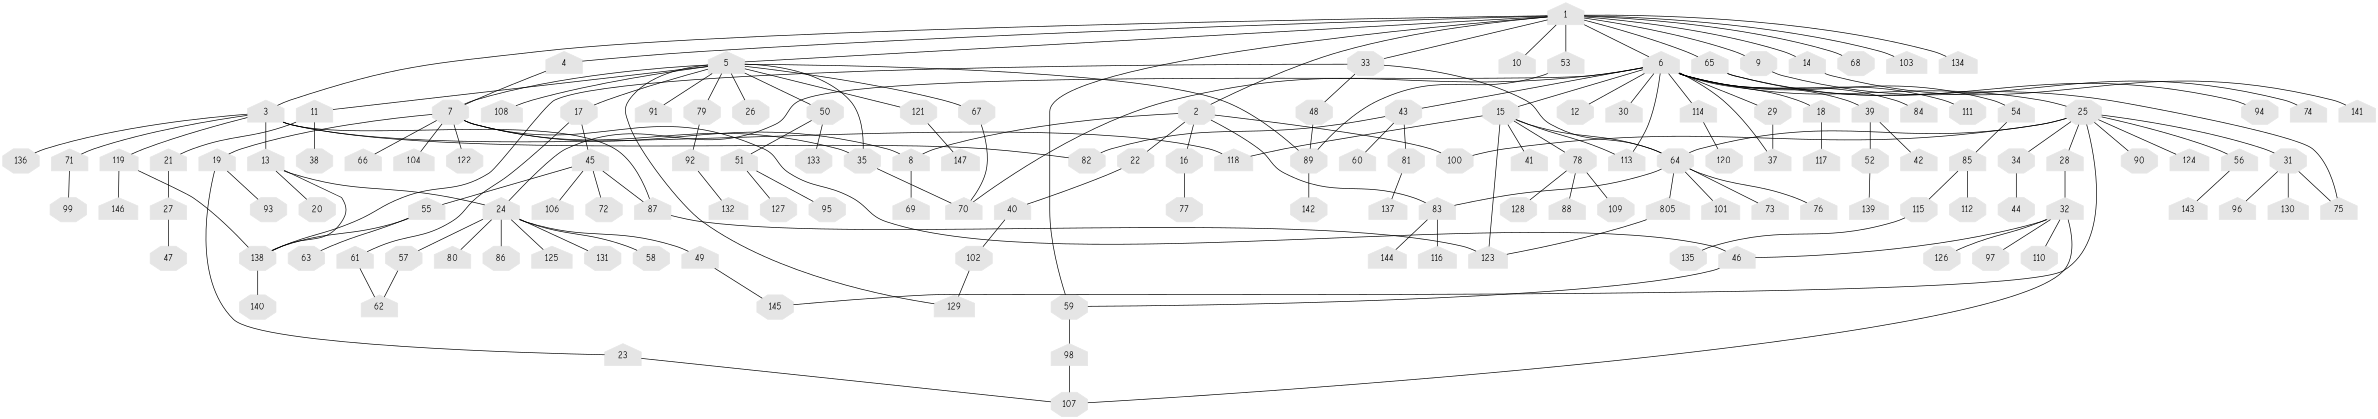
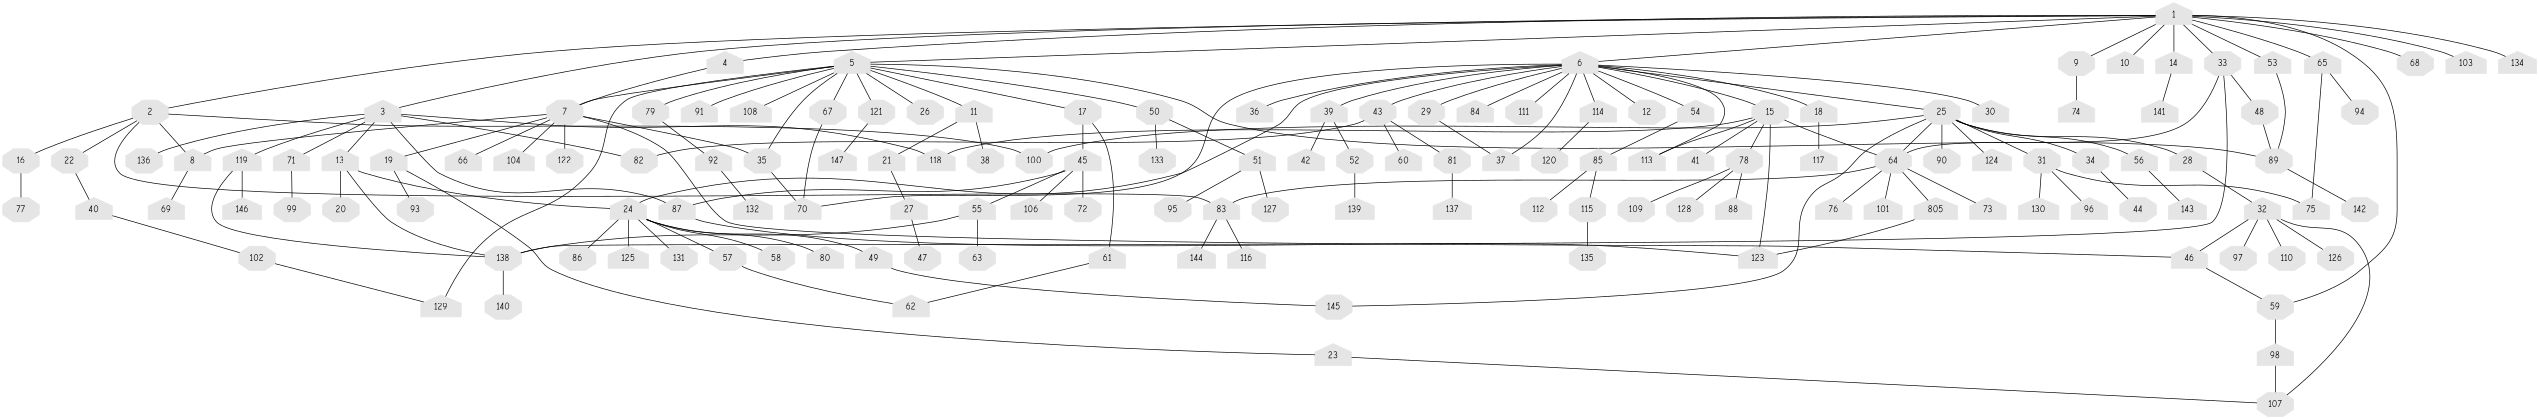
node "36": added
